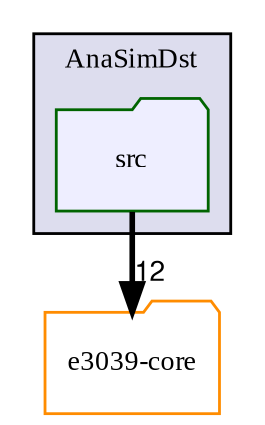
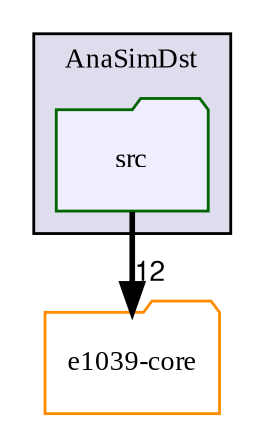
node "e3039-core": label "e3039-core" -> "e1039-core"
